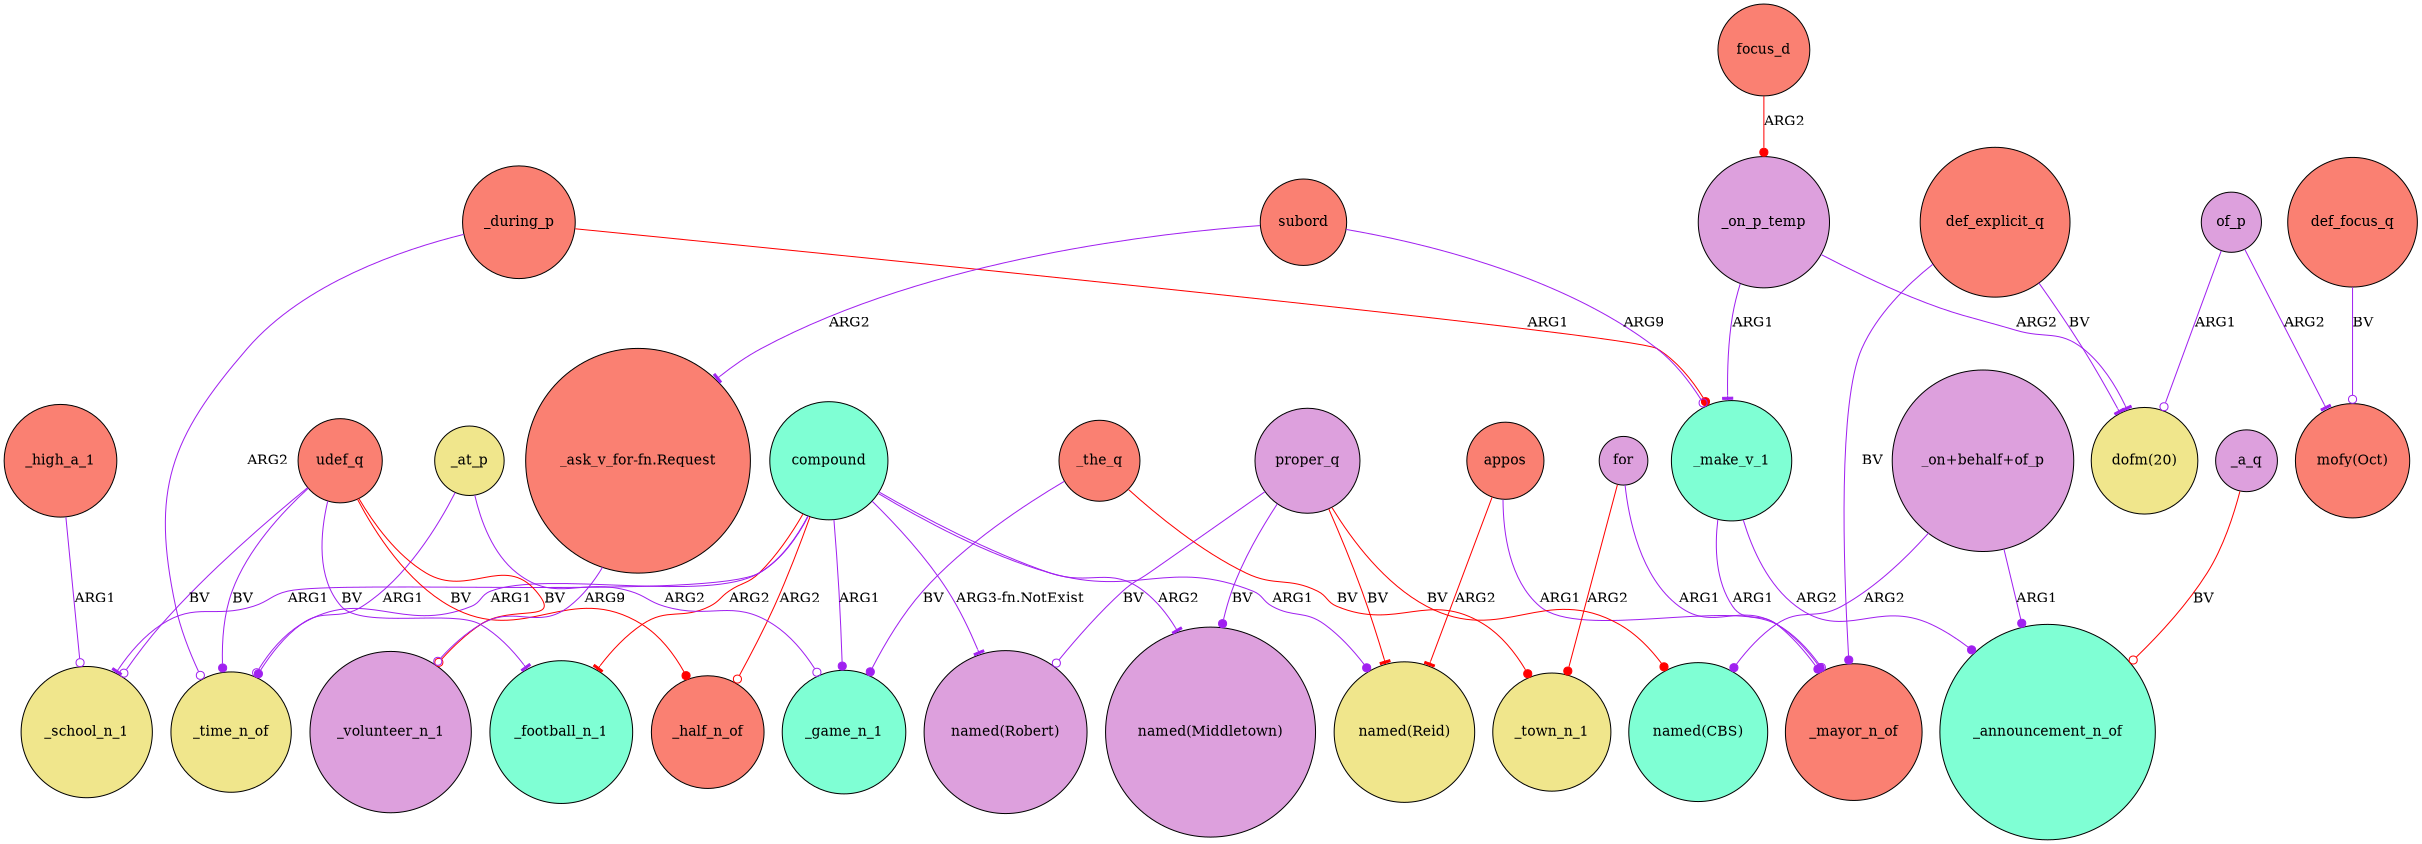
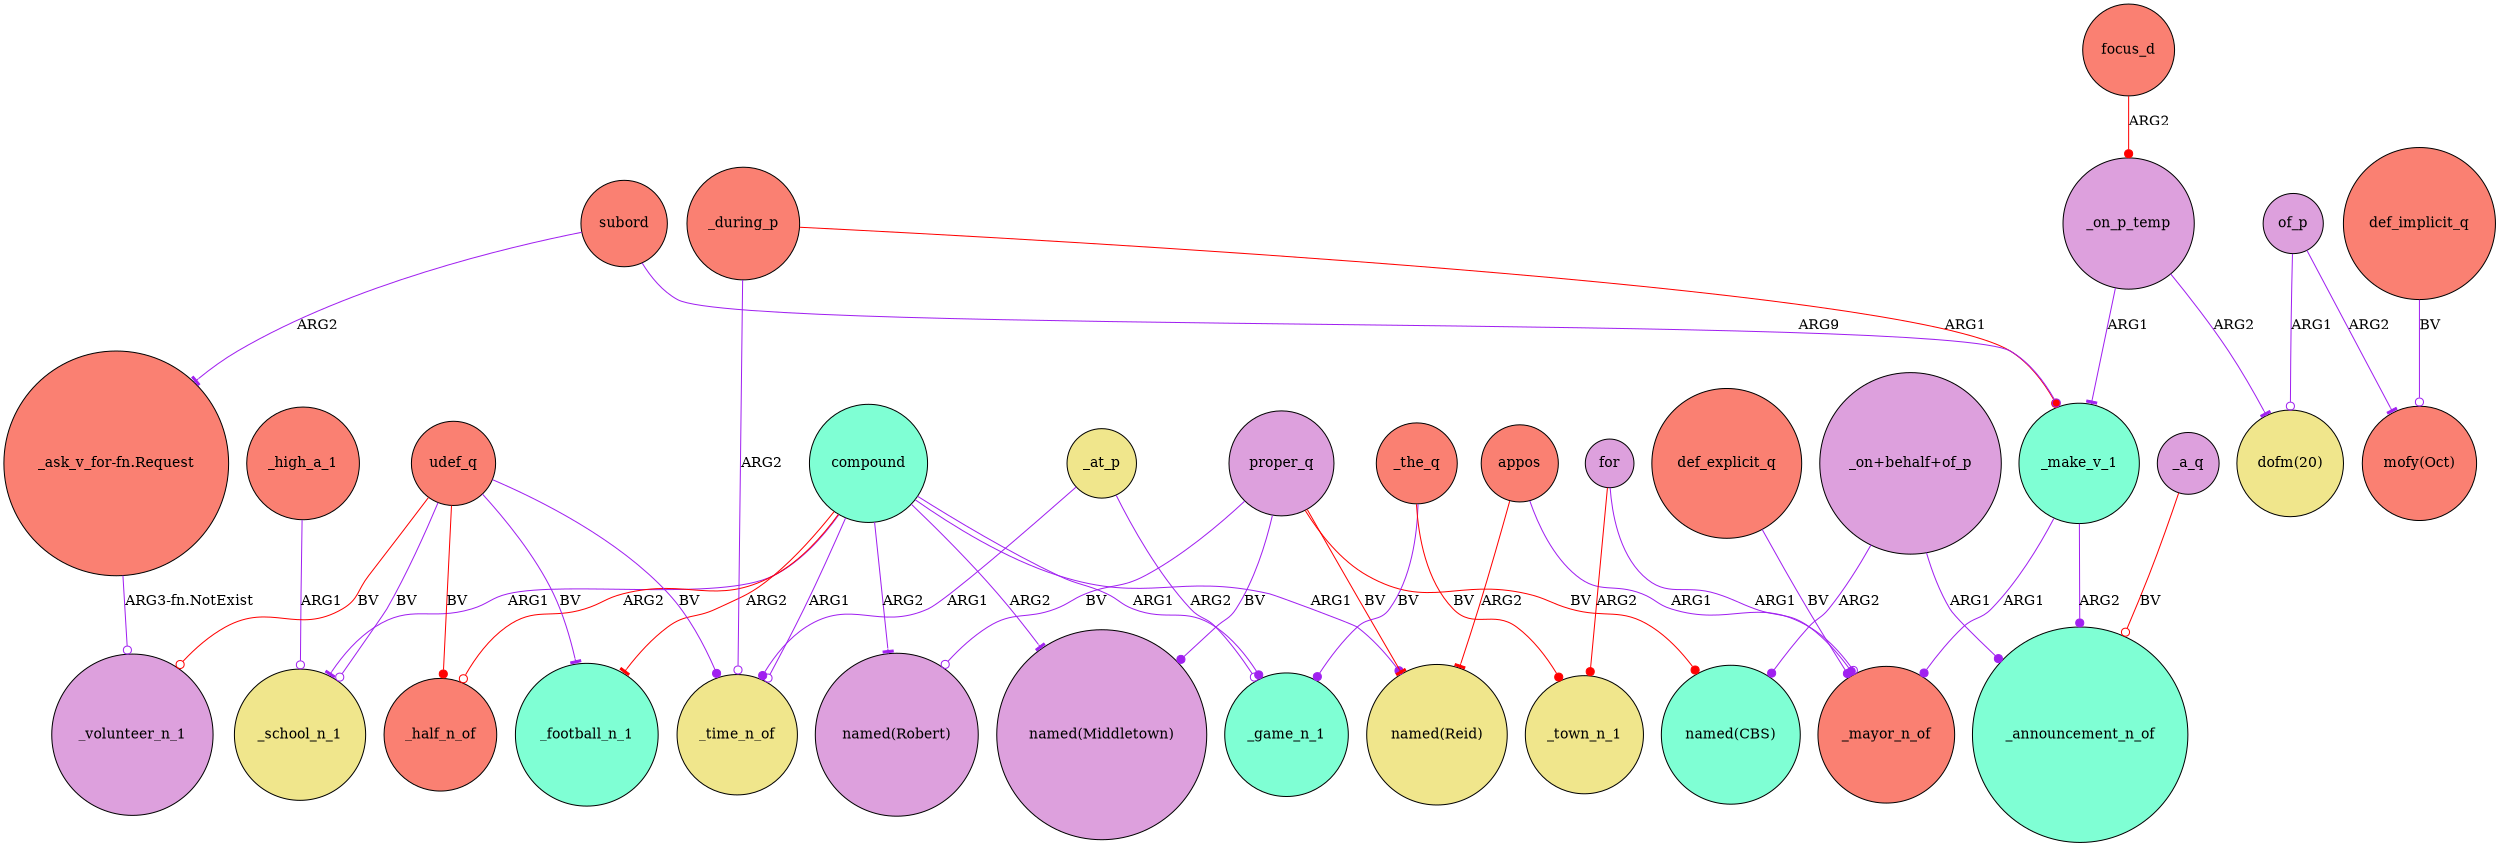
node "def_focus_q": label "def_focus_q" -> "def_implicit_q"
edge "def_explicit_q" -> "dofm(20)": removed, label "BV"
edge "_ask_v_for-fn.Request" -> "_volunteer_n_1": label "ARG9" -> "ARG3-fn.NotExist"
edge "compound" -> "named(Robert)": label "ARG3-fn.NotExist" -> "ARG2"
